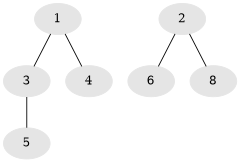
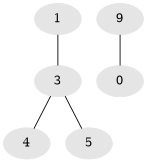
node "2": label "2" -> "9"
edge "1" -- "4": now "3" -- "4"
node "6": label "6" -> "0"
node "8": removed
